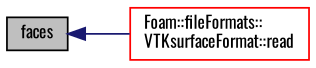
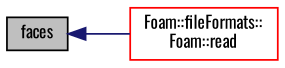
node "Foam::fileFormats:: VTKsurfaceFormat::read": label "Foam::fileFormats:: VTKsurfaceFormat::read" -> "Foam::fileFormats:: Foam::read"
